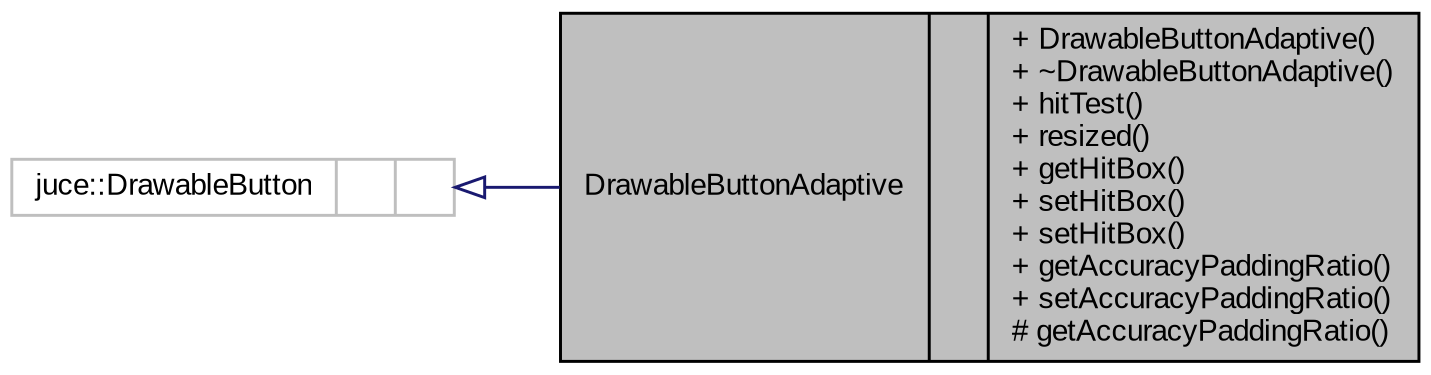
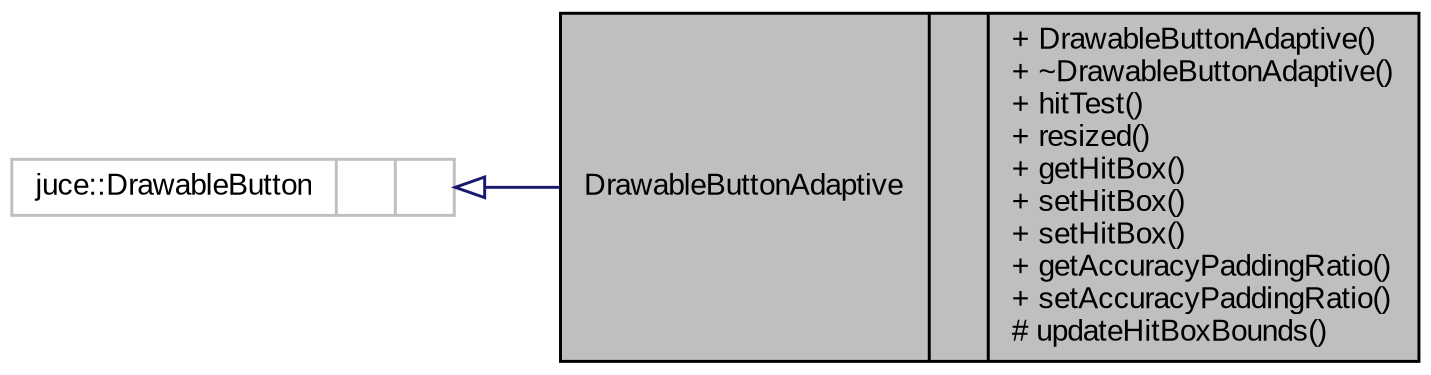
node "DrawableButtonAdaptive": text "# getAccuracyPaddingRatio()" -> "# updateHitBoxBounds()"
